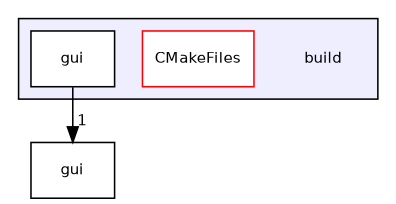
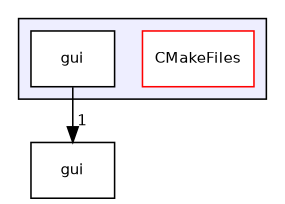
node "build": removed
